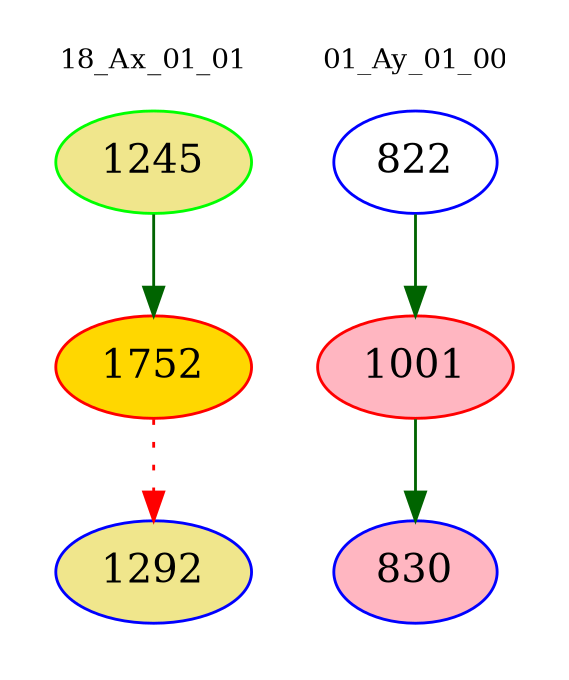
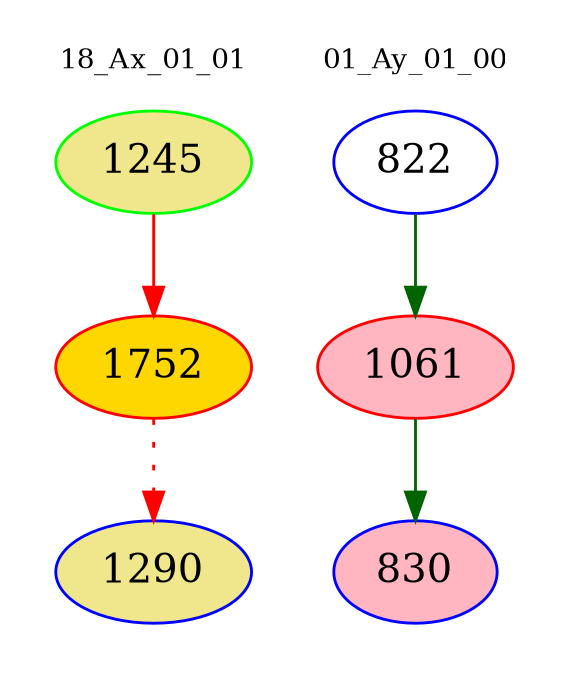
edge "1245" -> "1752": color darkgreen -> red
node "1001": label "1001" -> "1061"
node "1292": label "1292" -> "1290"
